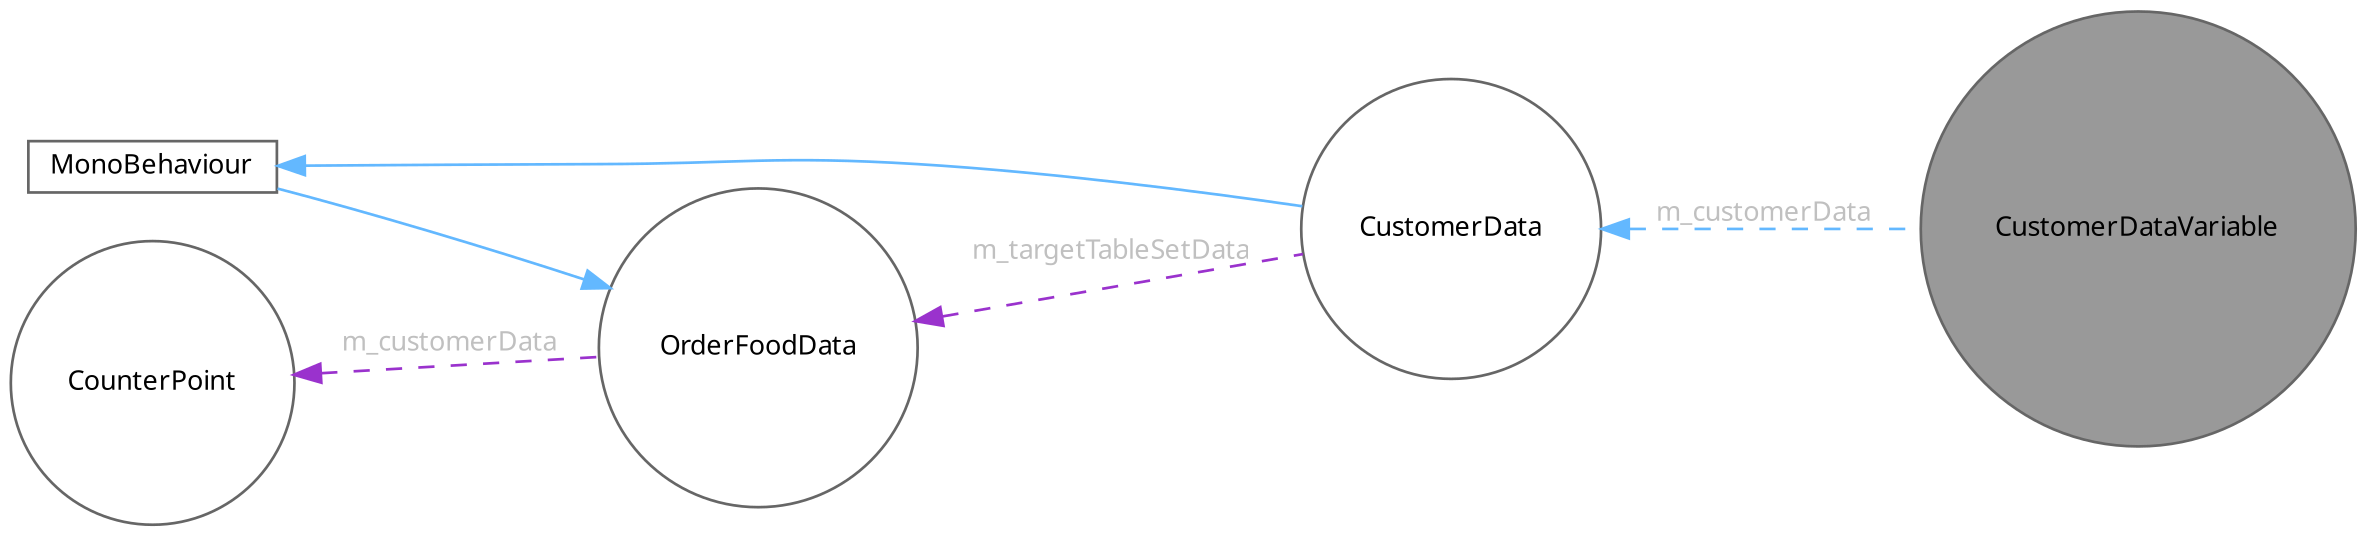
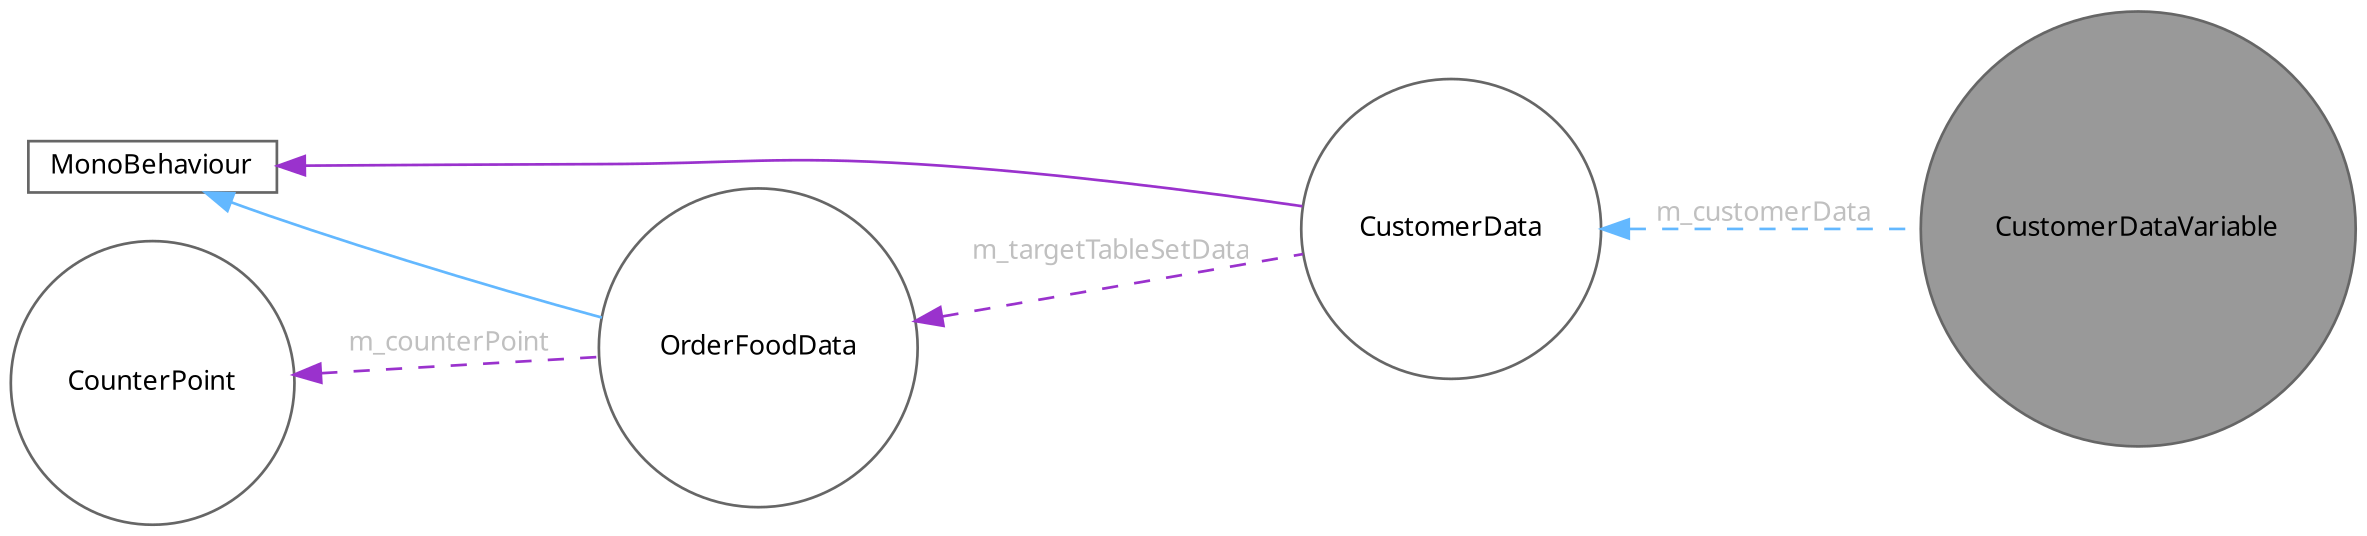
edge "CustomerData" -> "MonoBehaviour": color steelblue1 -> darkorchid3
edge "MonoBehaviour" -> "OrderFoodData": reversed
edge "OrderFoodData" -> "CounterPoint": label " m_customerData" -> " m_counterPoint"
